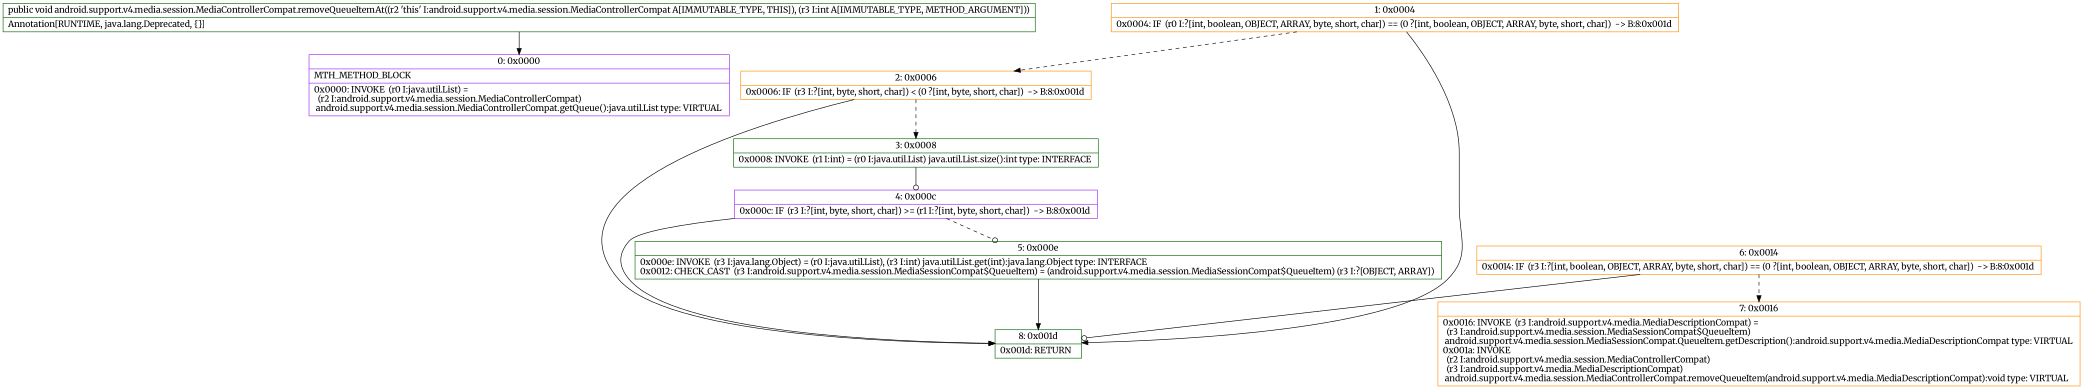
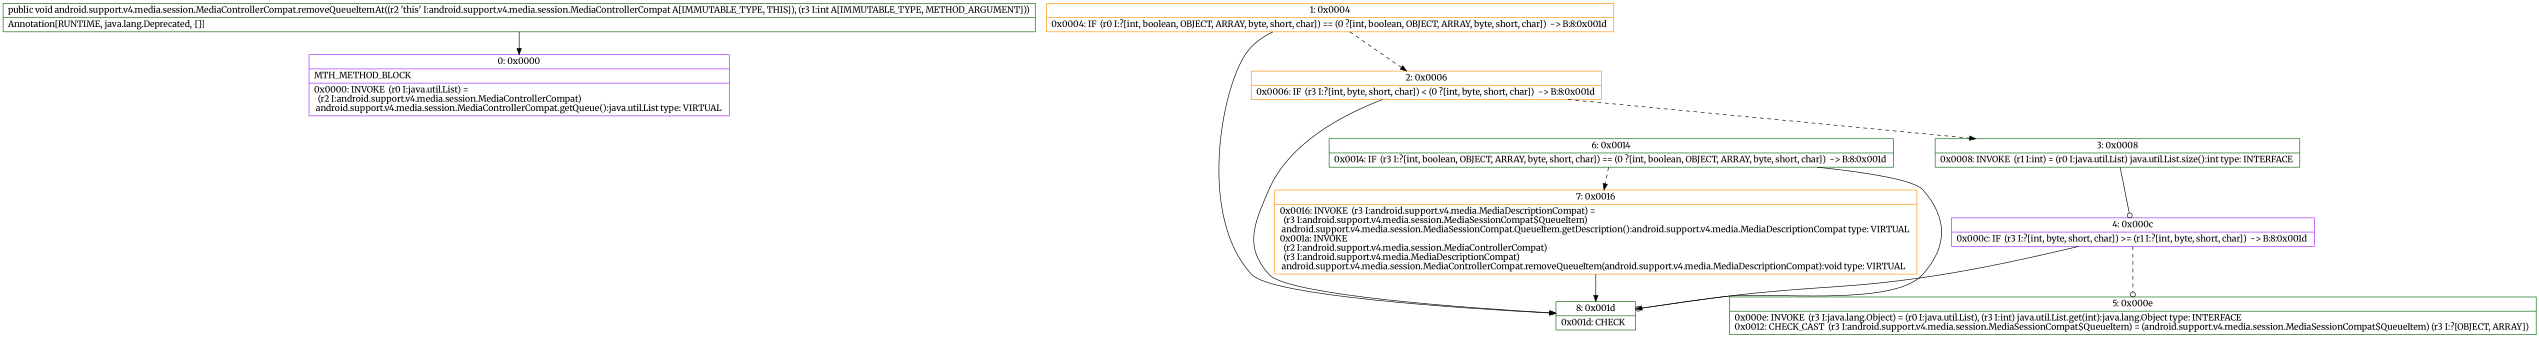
node "6: 0x0014": color darkorange -> darkgreen
edge "5: 0x000e" -> "8: 0x001d": now "7: 0x0016" -> "8: 0x001d"
node "8: 0x001d": text "0x001d: RETURN" -> "0x001d: CHECK"
